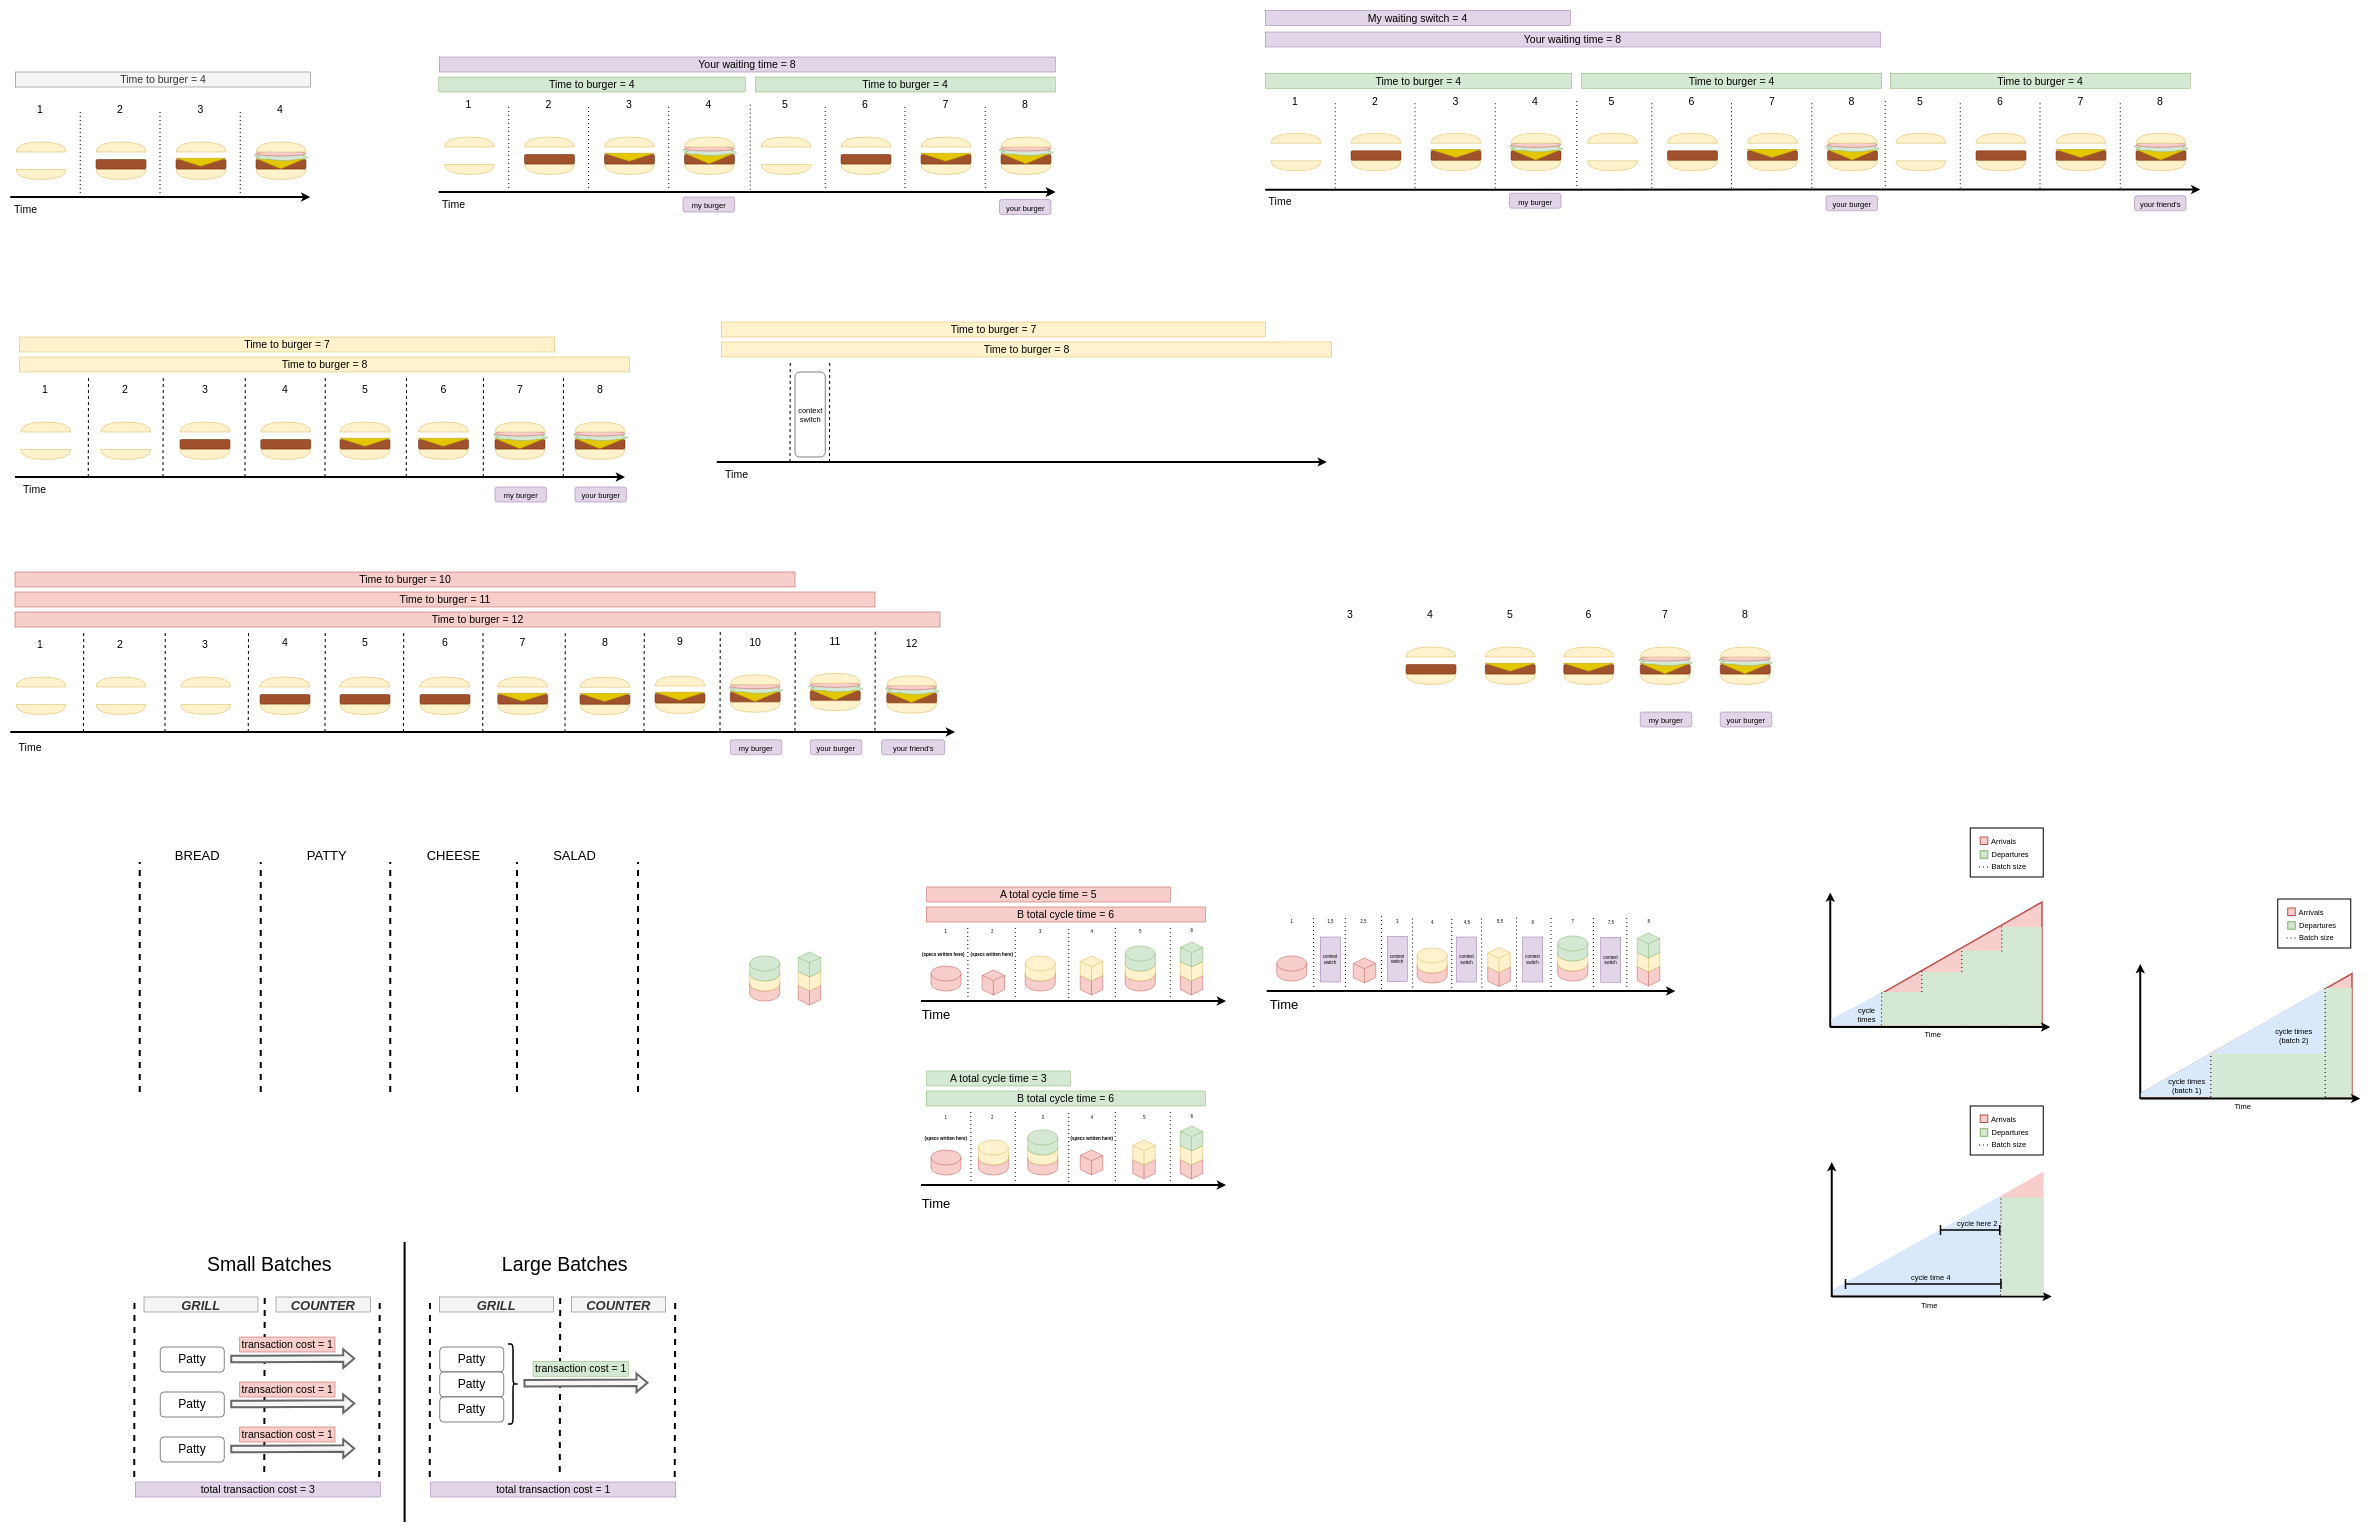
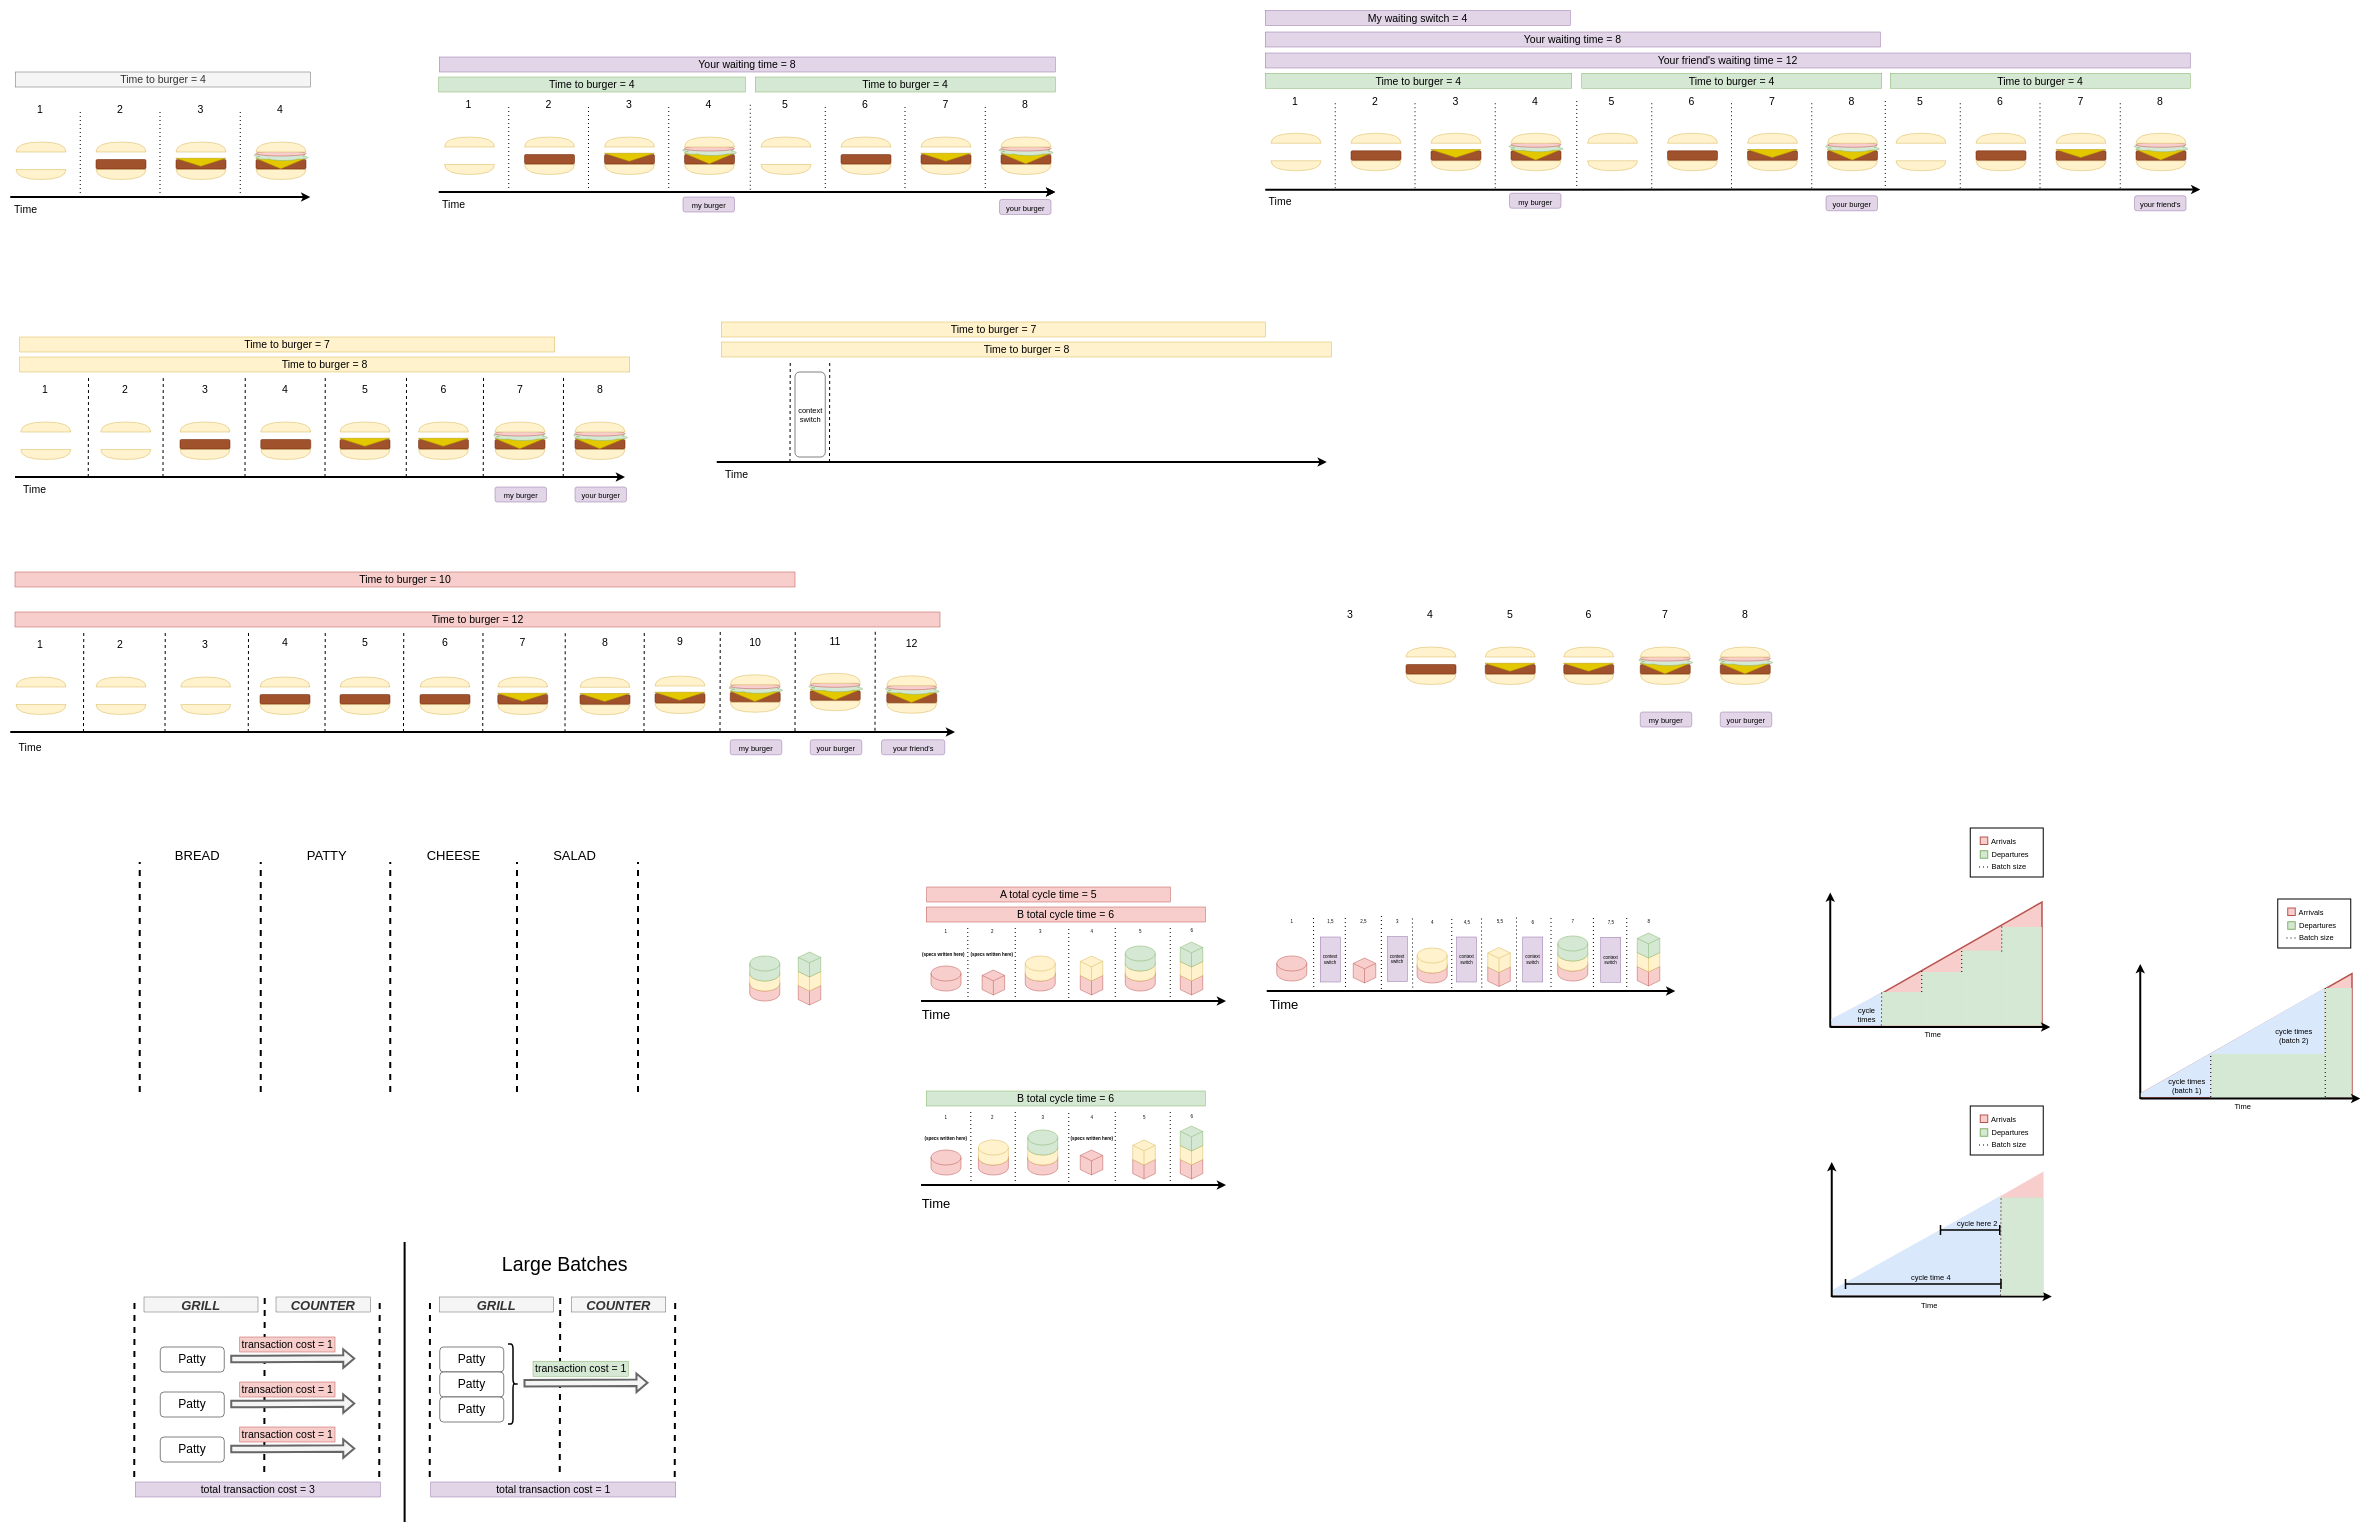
node "Your friend's waiting time = 12": added
node "Time to burger = 11": removed
node "A total cycle time = 3": removed
node "Small Batches": removed
